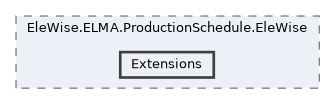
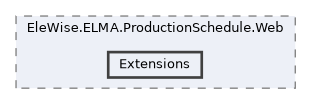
cluster "EleWise.ELMA.ProductionSchedule.EleWise": label "EleWise.ELMA.ProductionSchedule.EleWise" -> "EleWise.ELMA.ProductionSchedule.Web"
